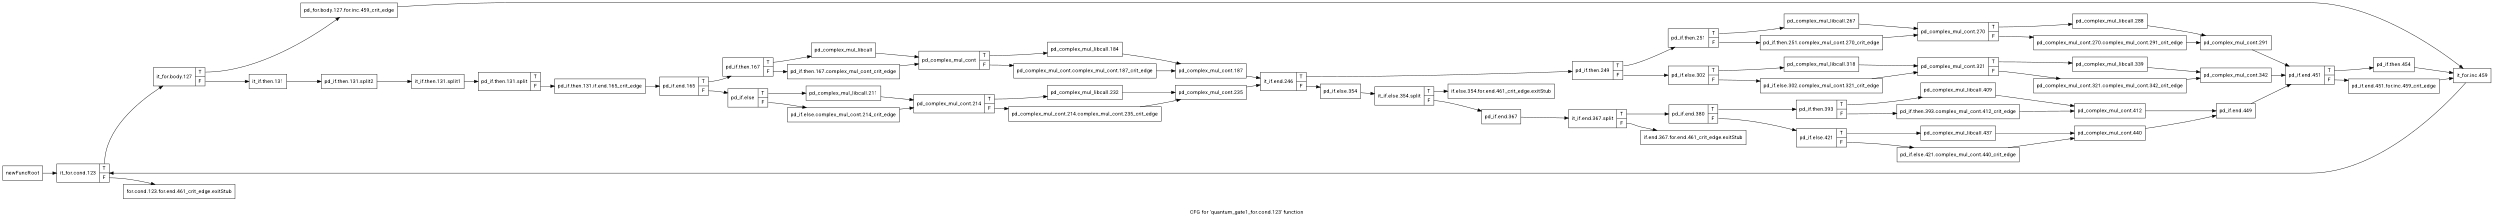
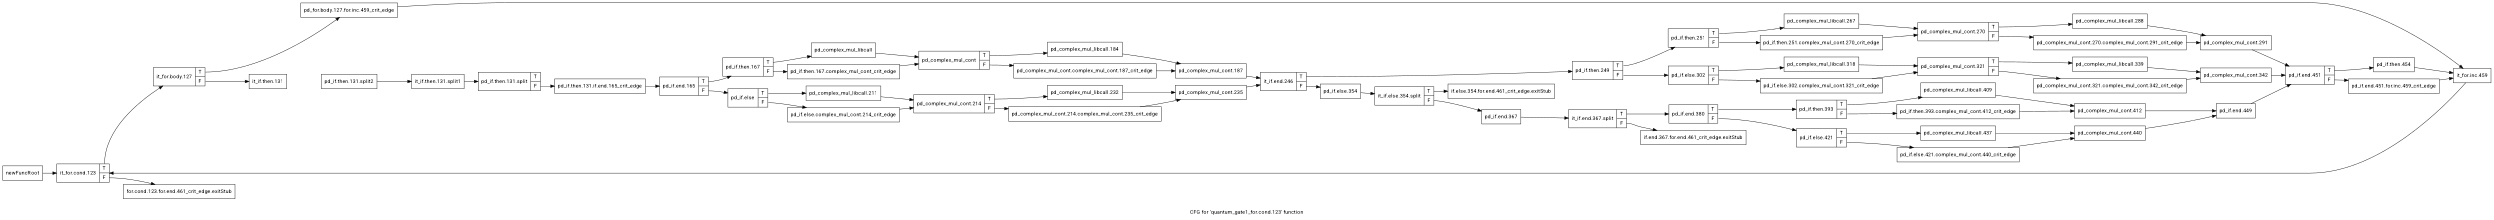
edge "it_if.then.131" -> "pd_if.then.131.split2": removed
